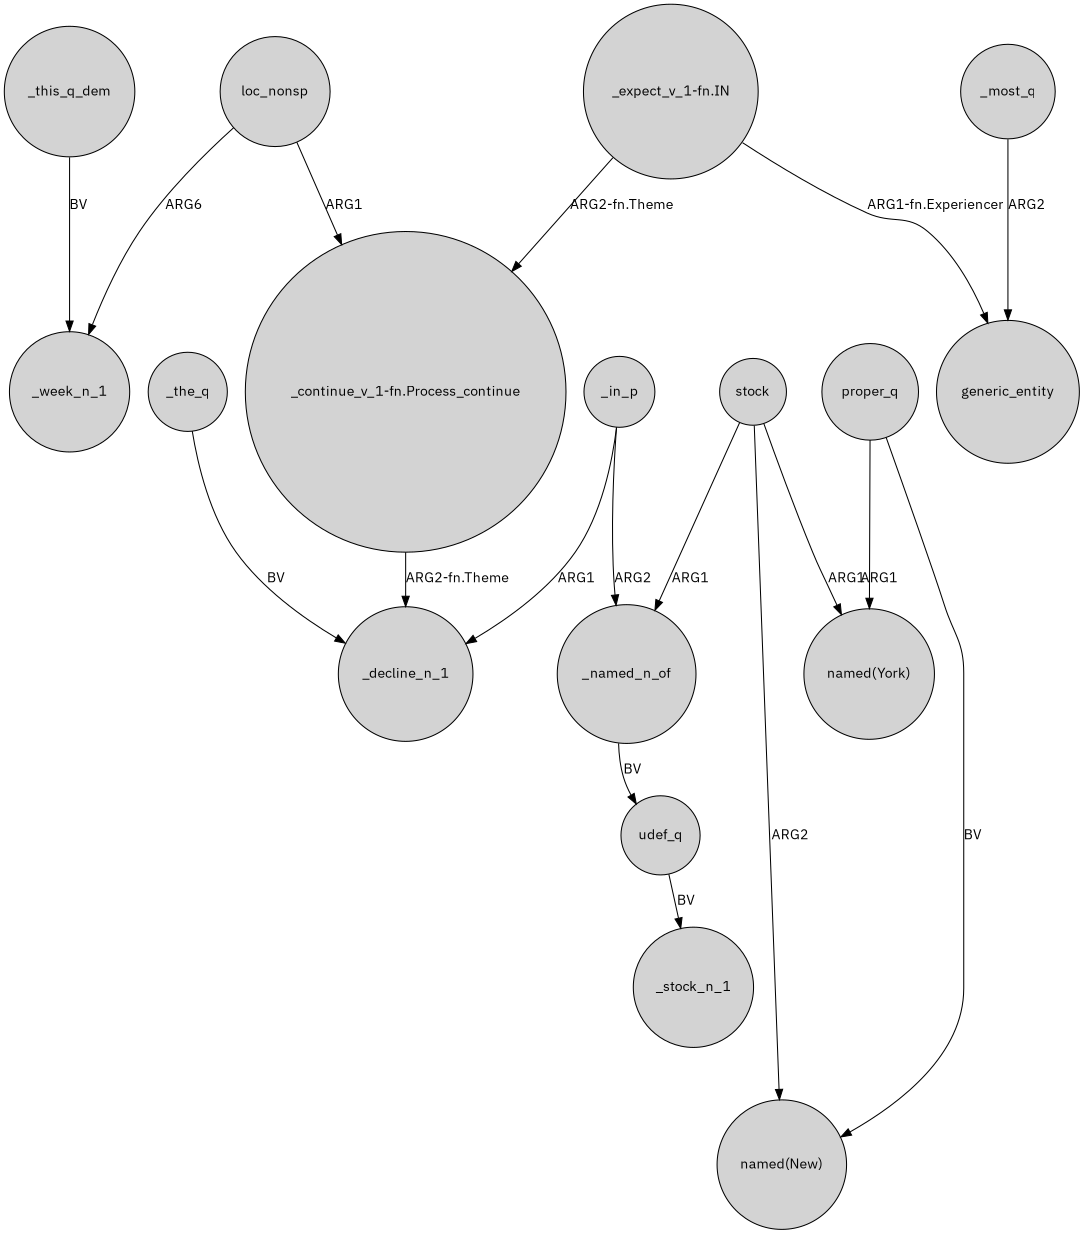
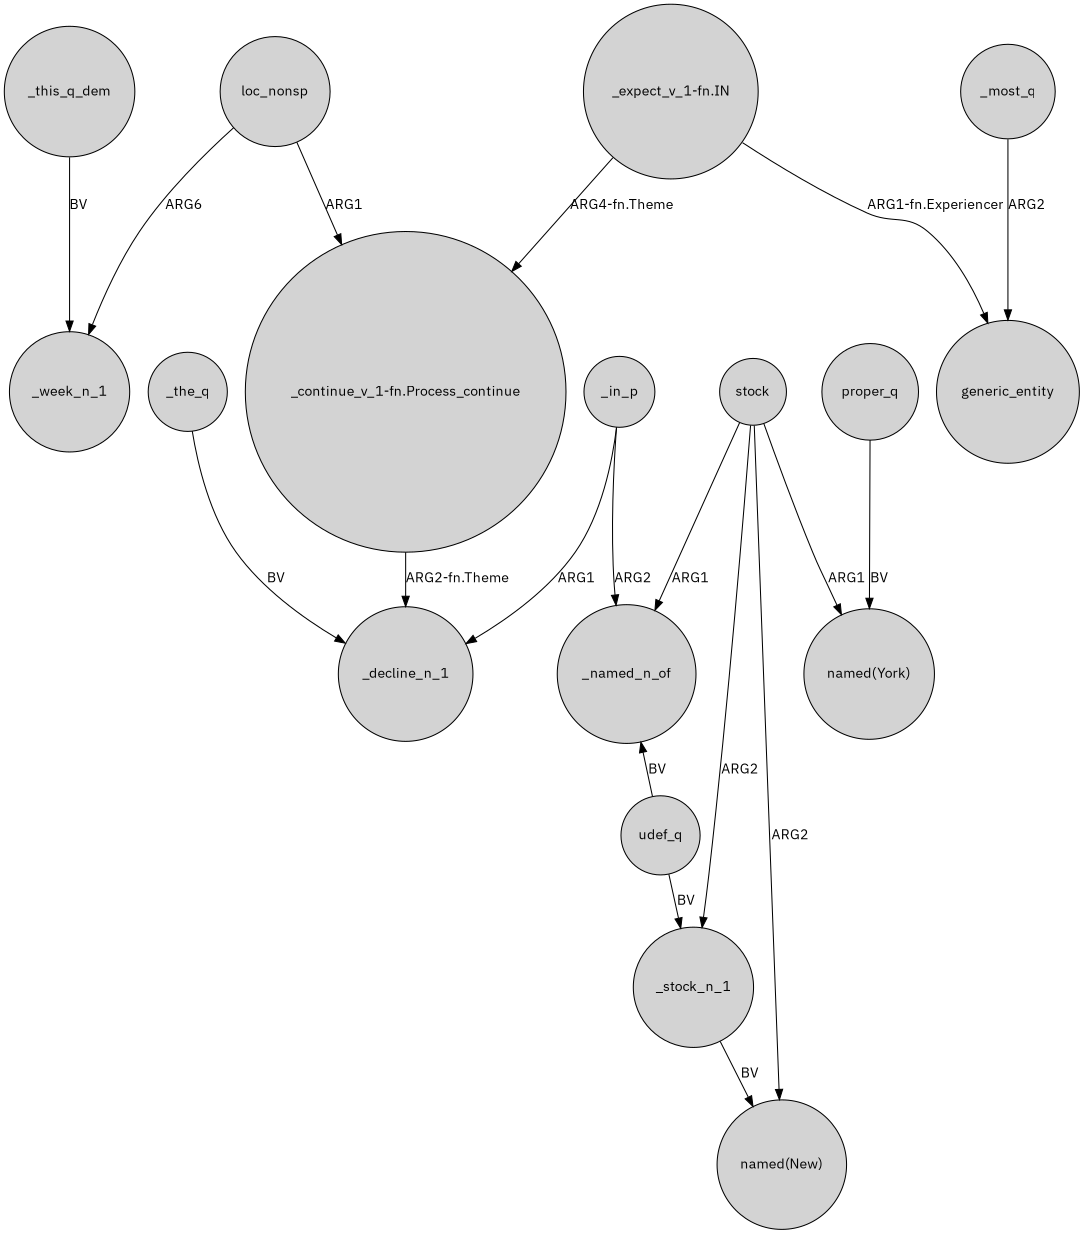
edge "_expect_v_1-fn.IN" -> "_continue_v_1-fn.Process_continue": label "ARG2-fn.Theme" -> "ARG4-fn.Theme"
edge "proper_q" -> "named(York)": label "ARG1" -> "BV"
edge "stock" -> "_stock_n_1": added, label "ARG2"
edge "_named_n_of" -> "udef_q": reversed
edge "proper_q" -> "named(New)": now "_stock_n_1" -> "named(New)"
